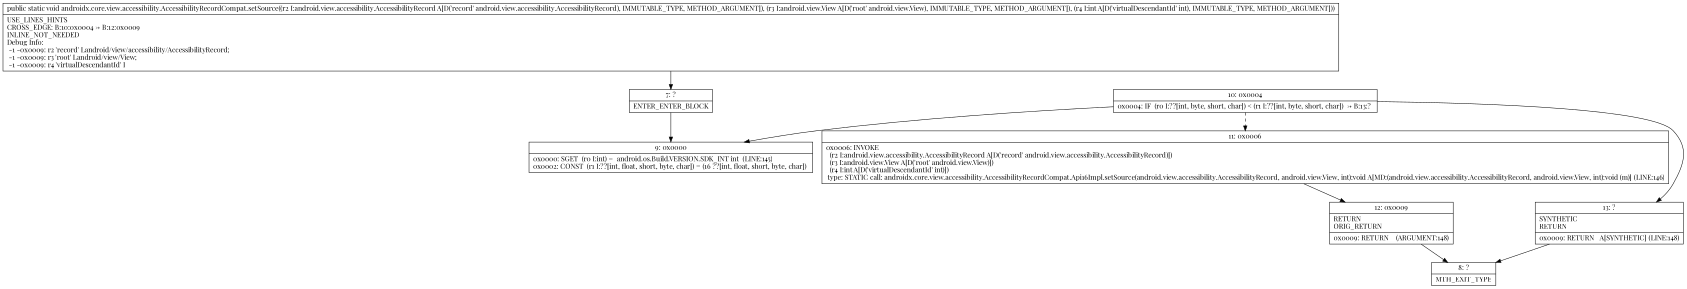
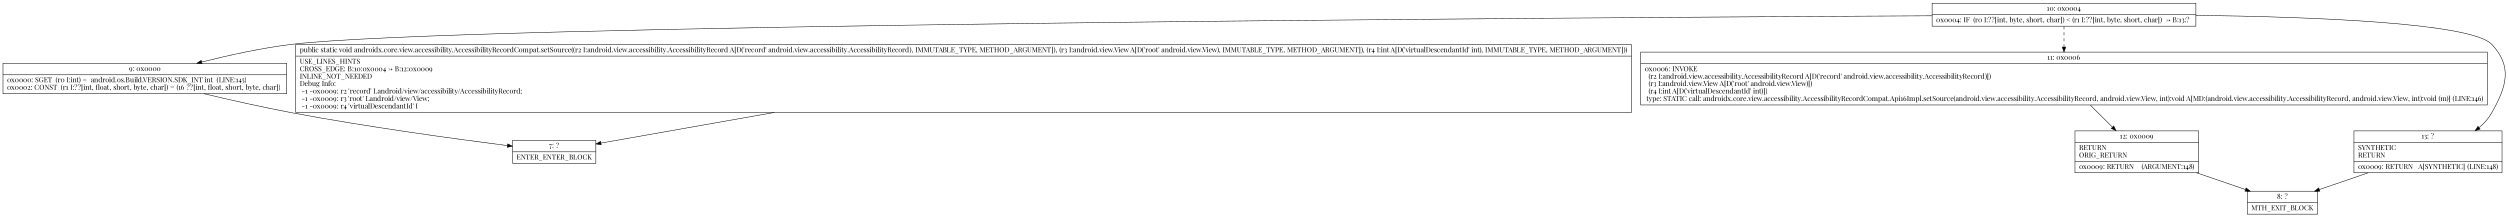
edge "7: ?" -> "9: 0x0000": reversed
node "8: ?": text "MTH_EXIT_TYPE" -> "MTH_EXIT_BLOCK"
